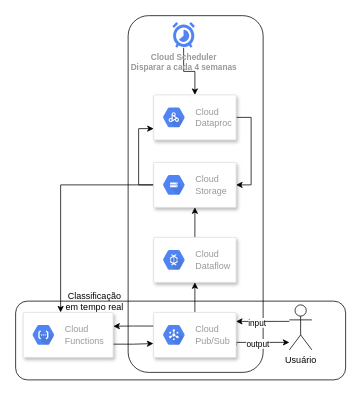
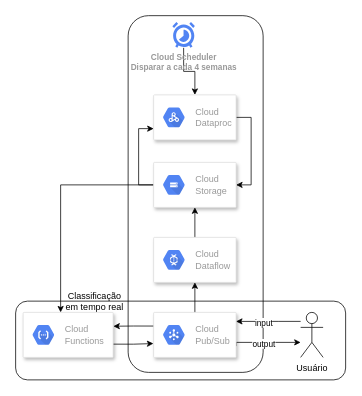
node "Usuário": moved (300, 327) -> (312, 335)
